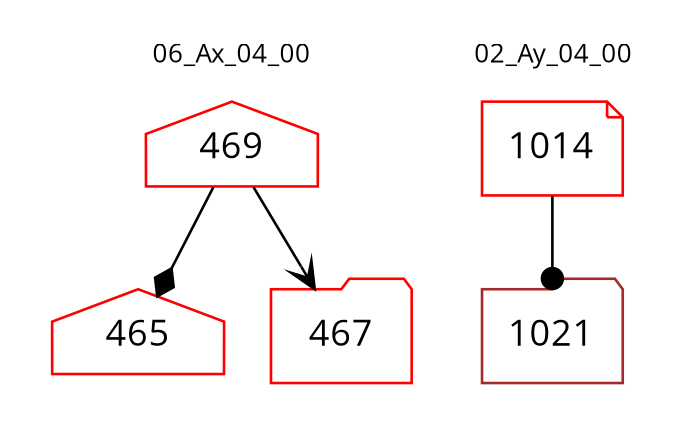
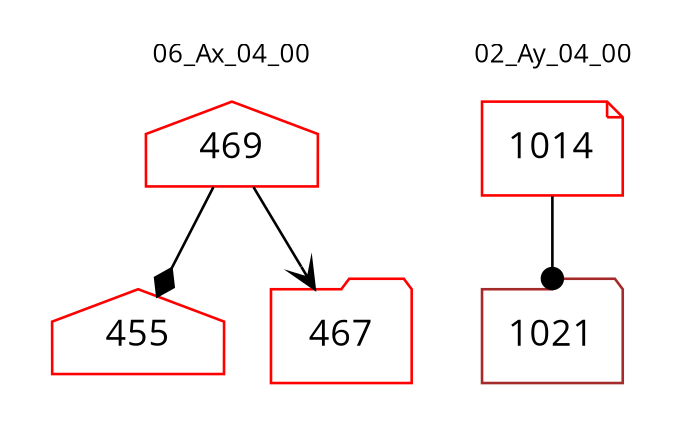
node "465": label "465" -> "455"
